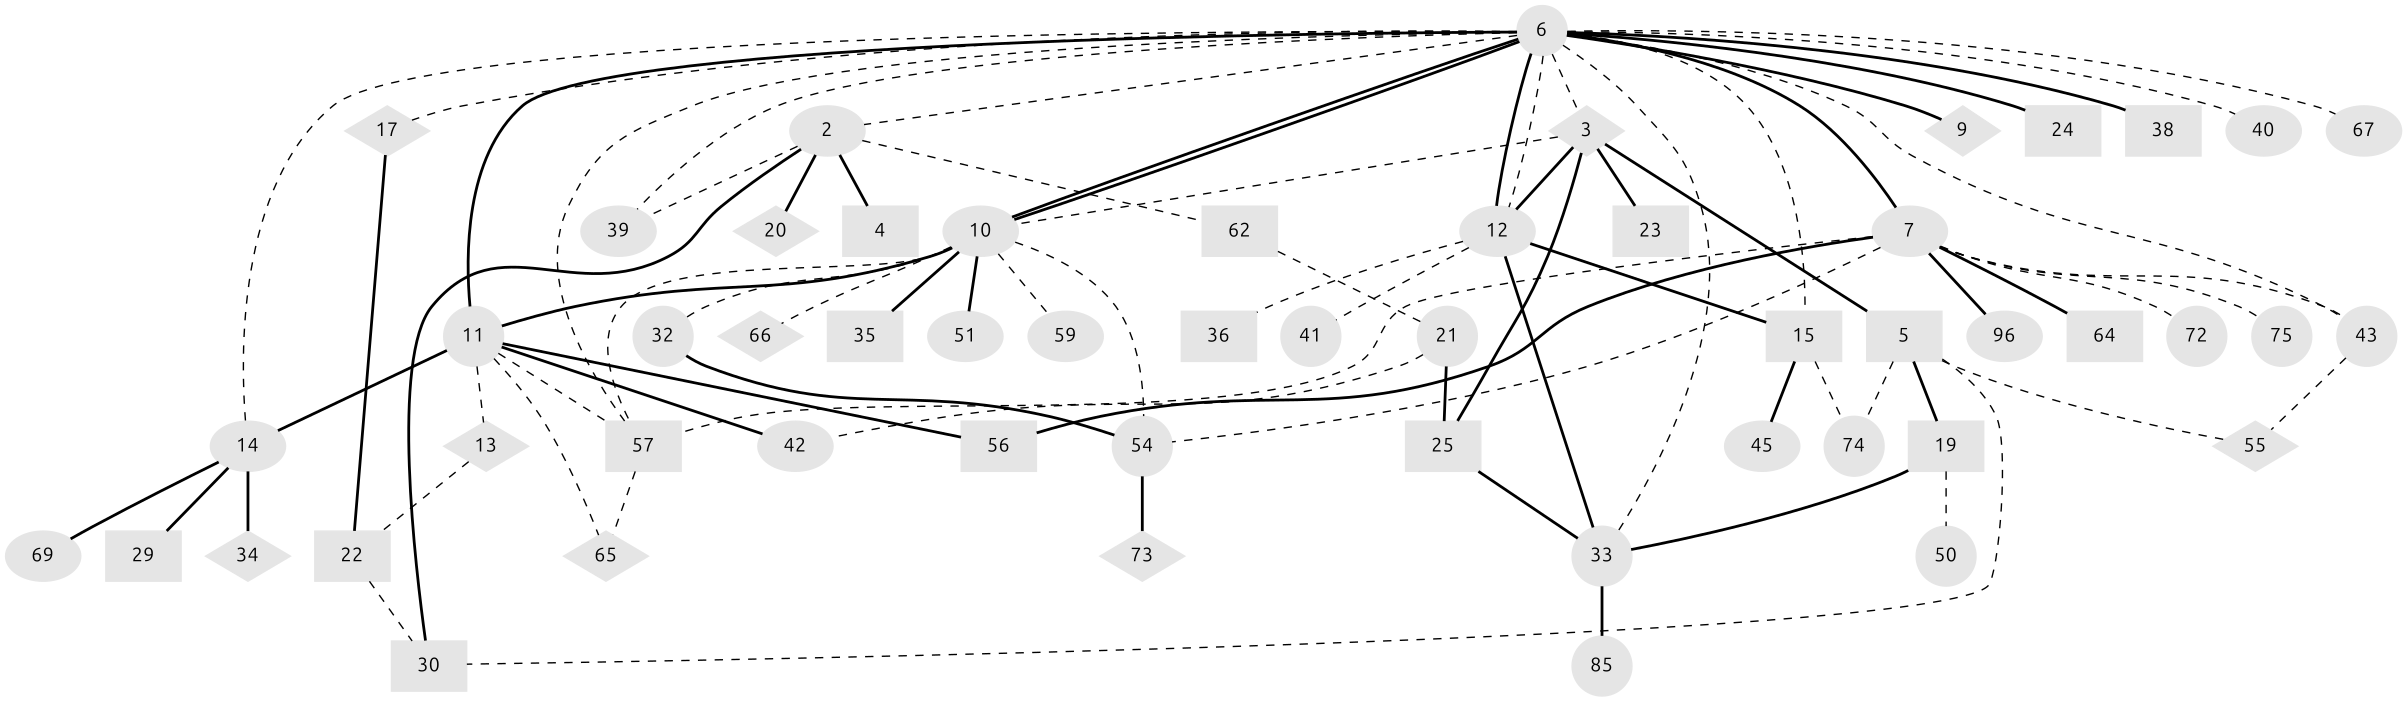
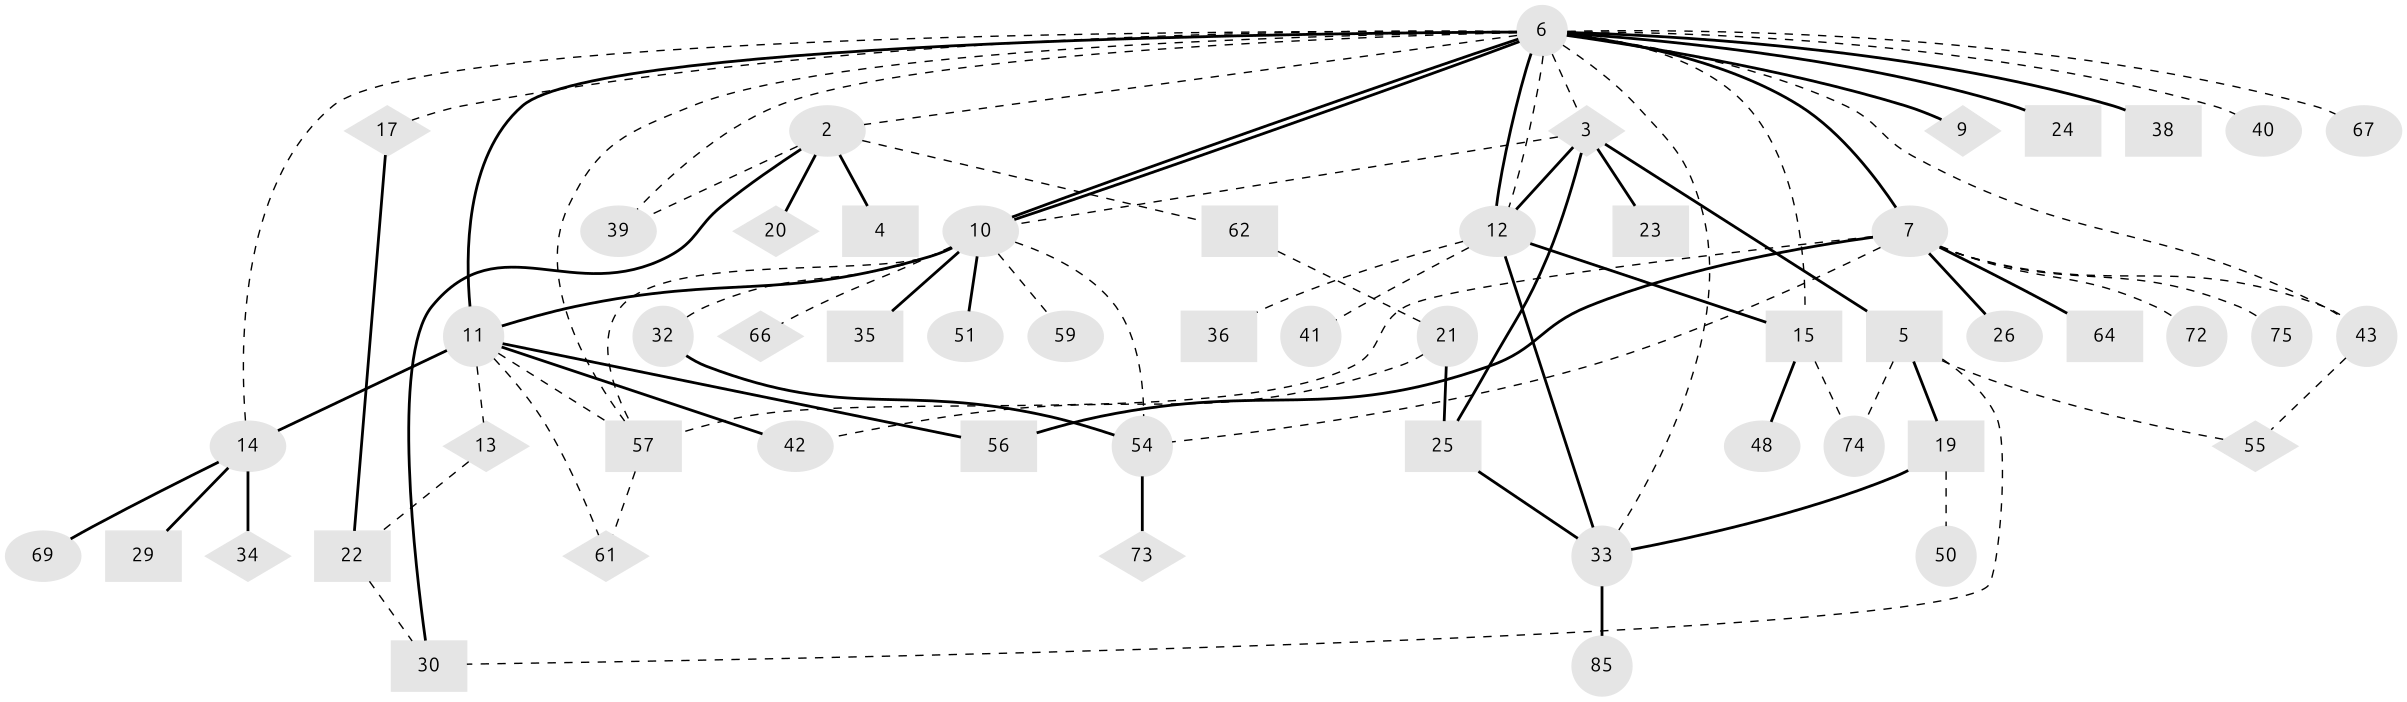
node "96": label "96" -> "26"
node "45": label "45" -> "48"
node "65": label "65" -> "61"
